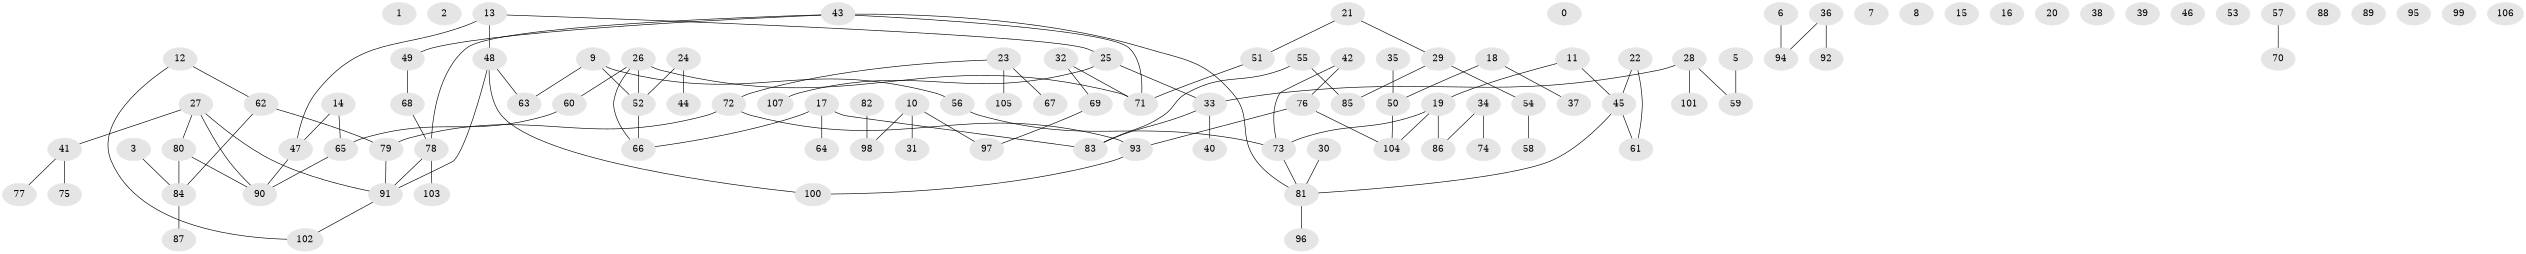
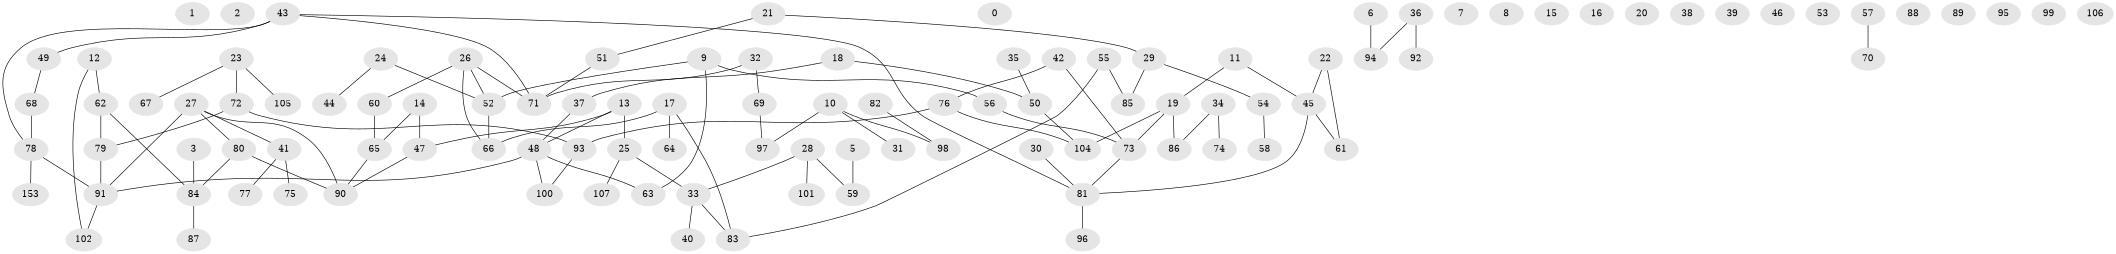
edge "37" -- "48": added
node "103": label "103" -> "153"
